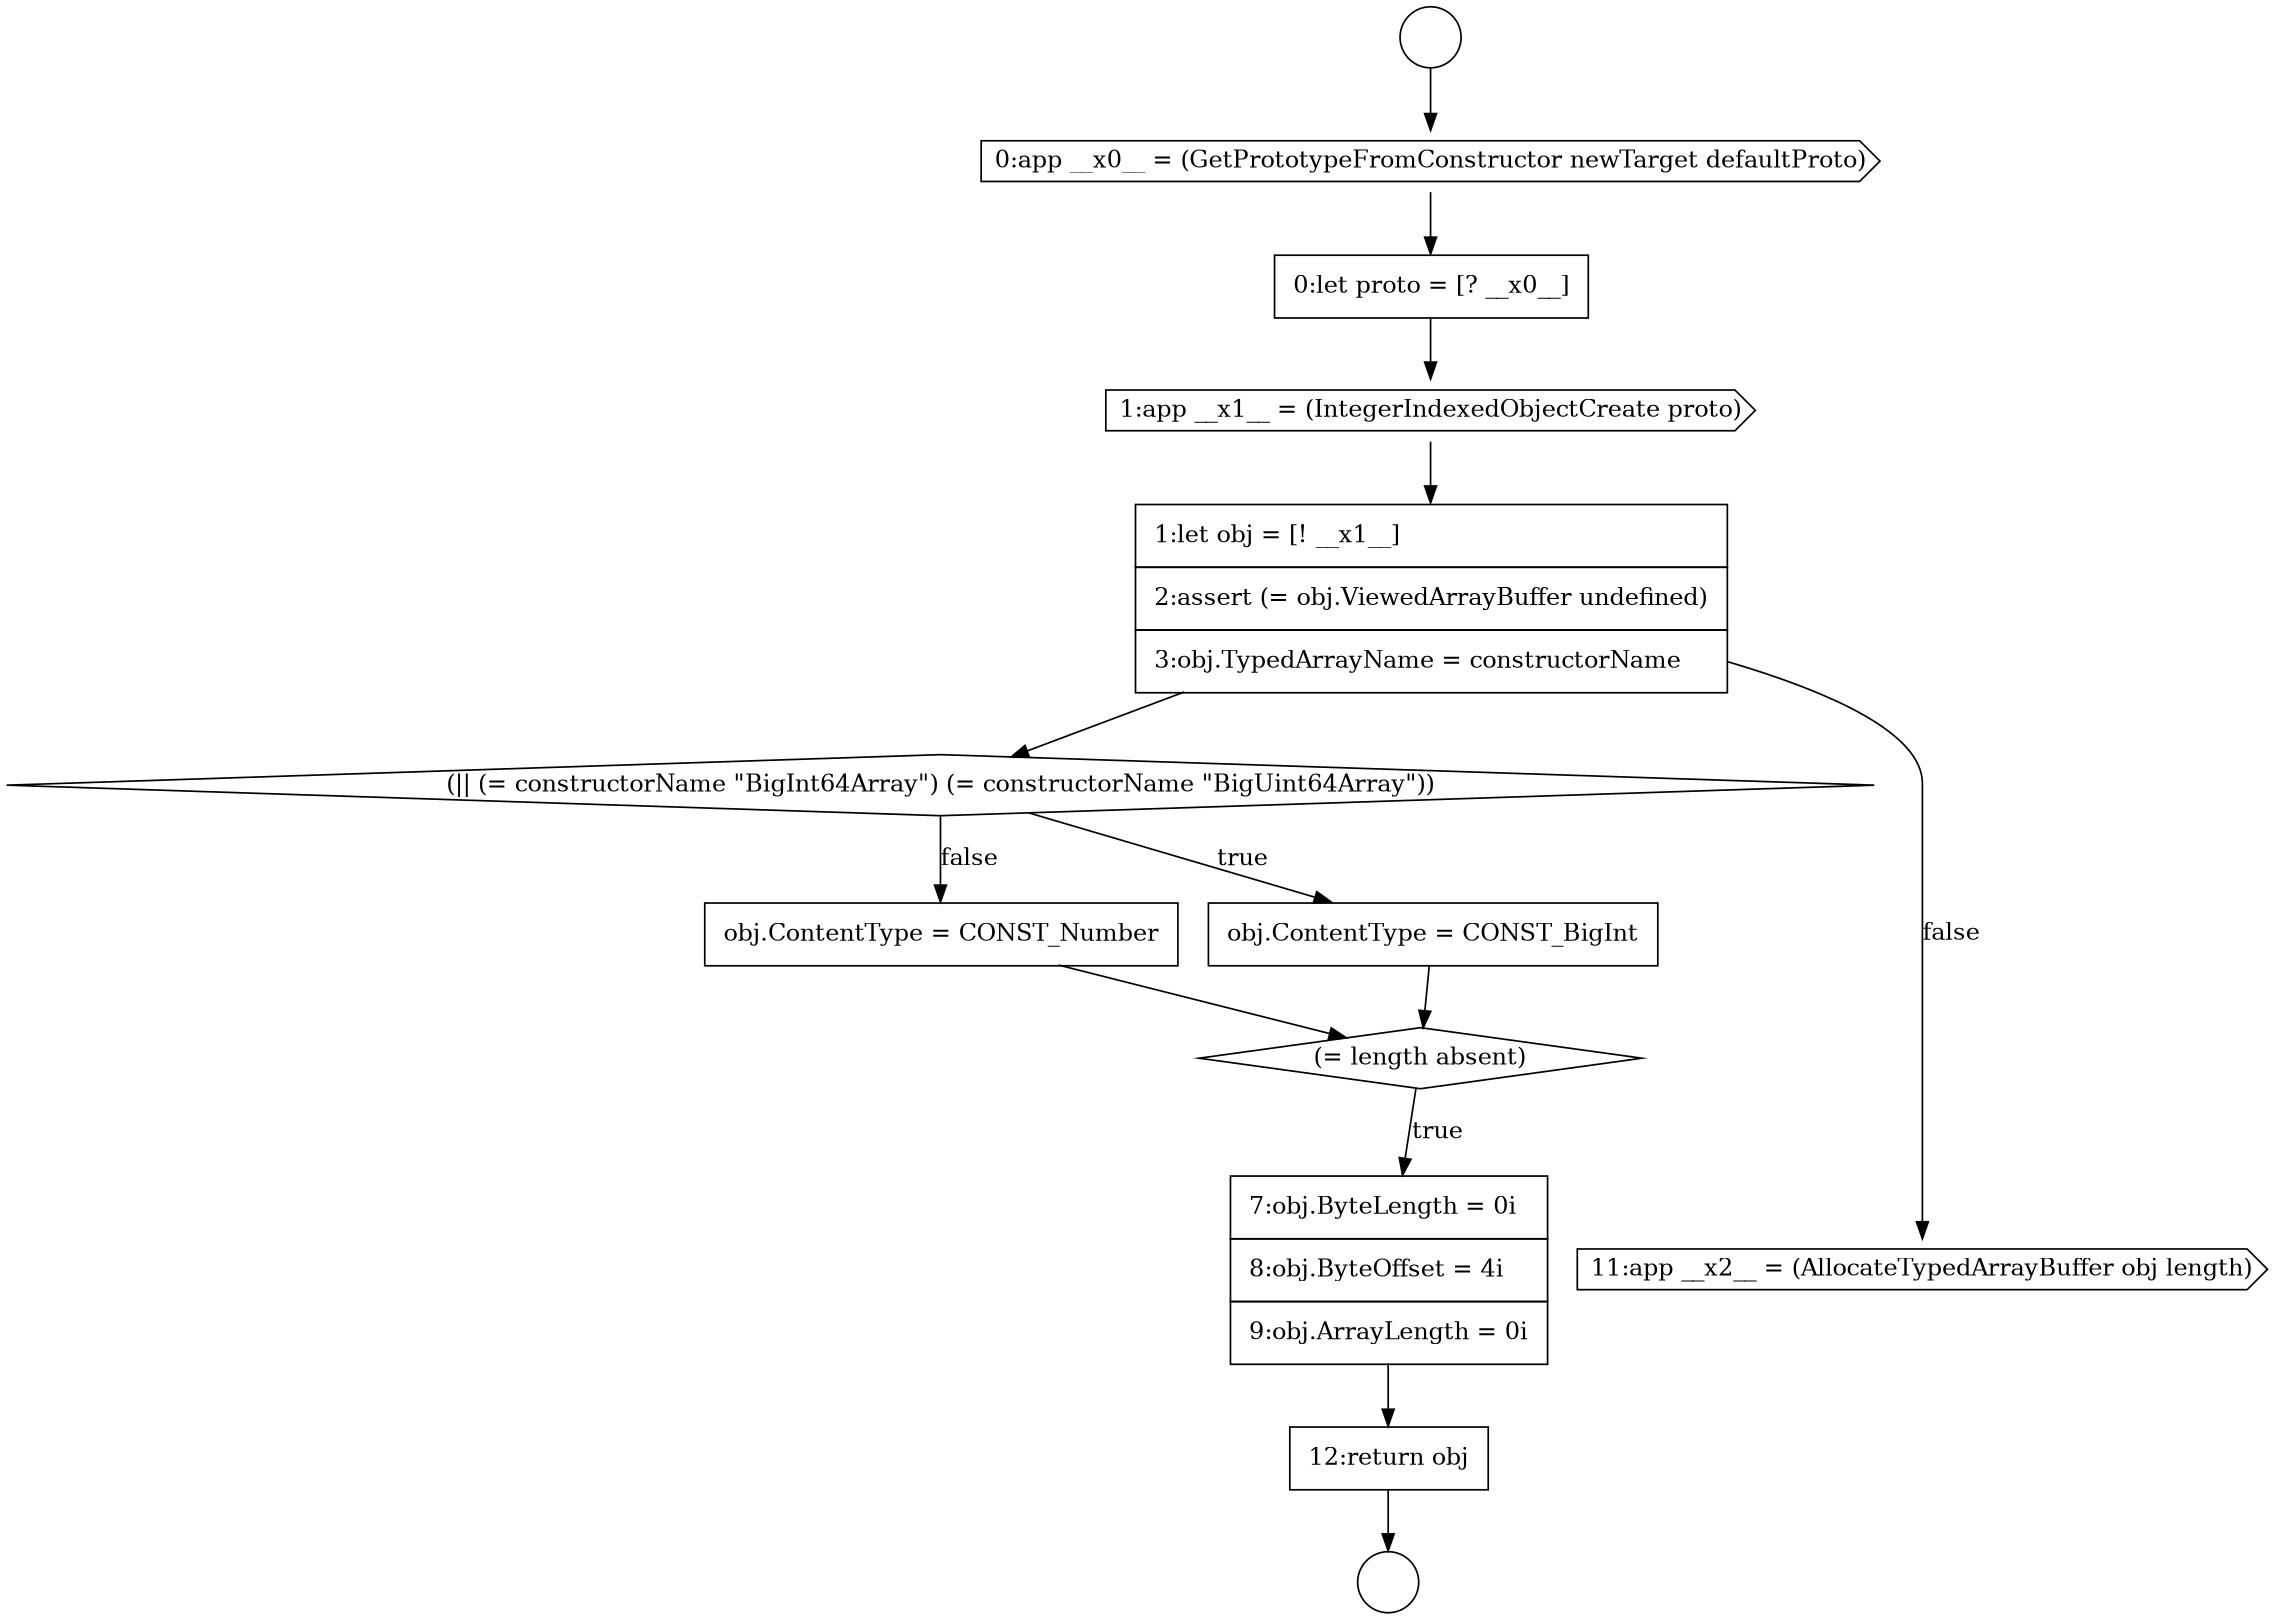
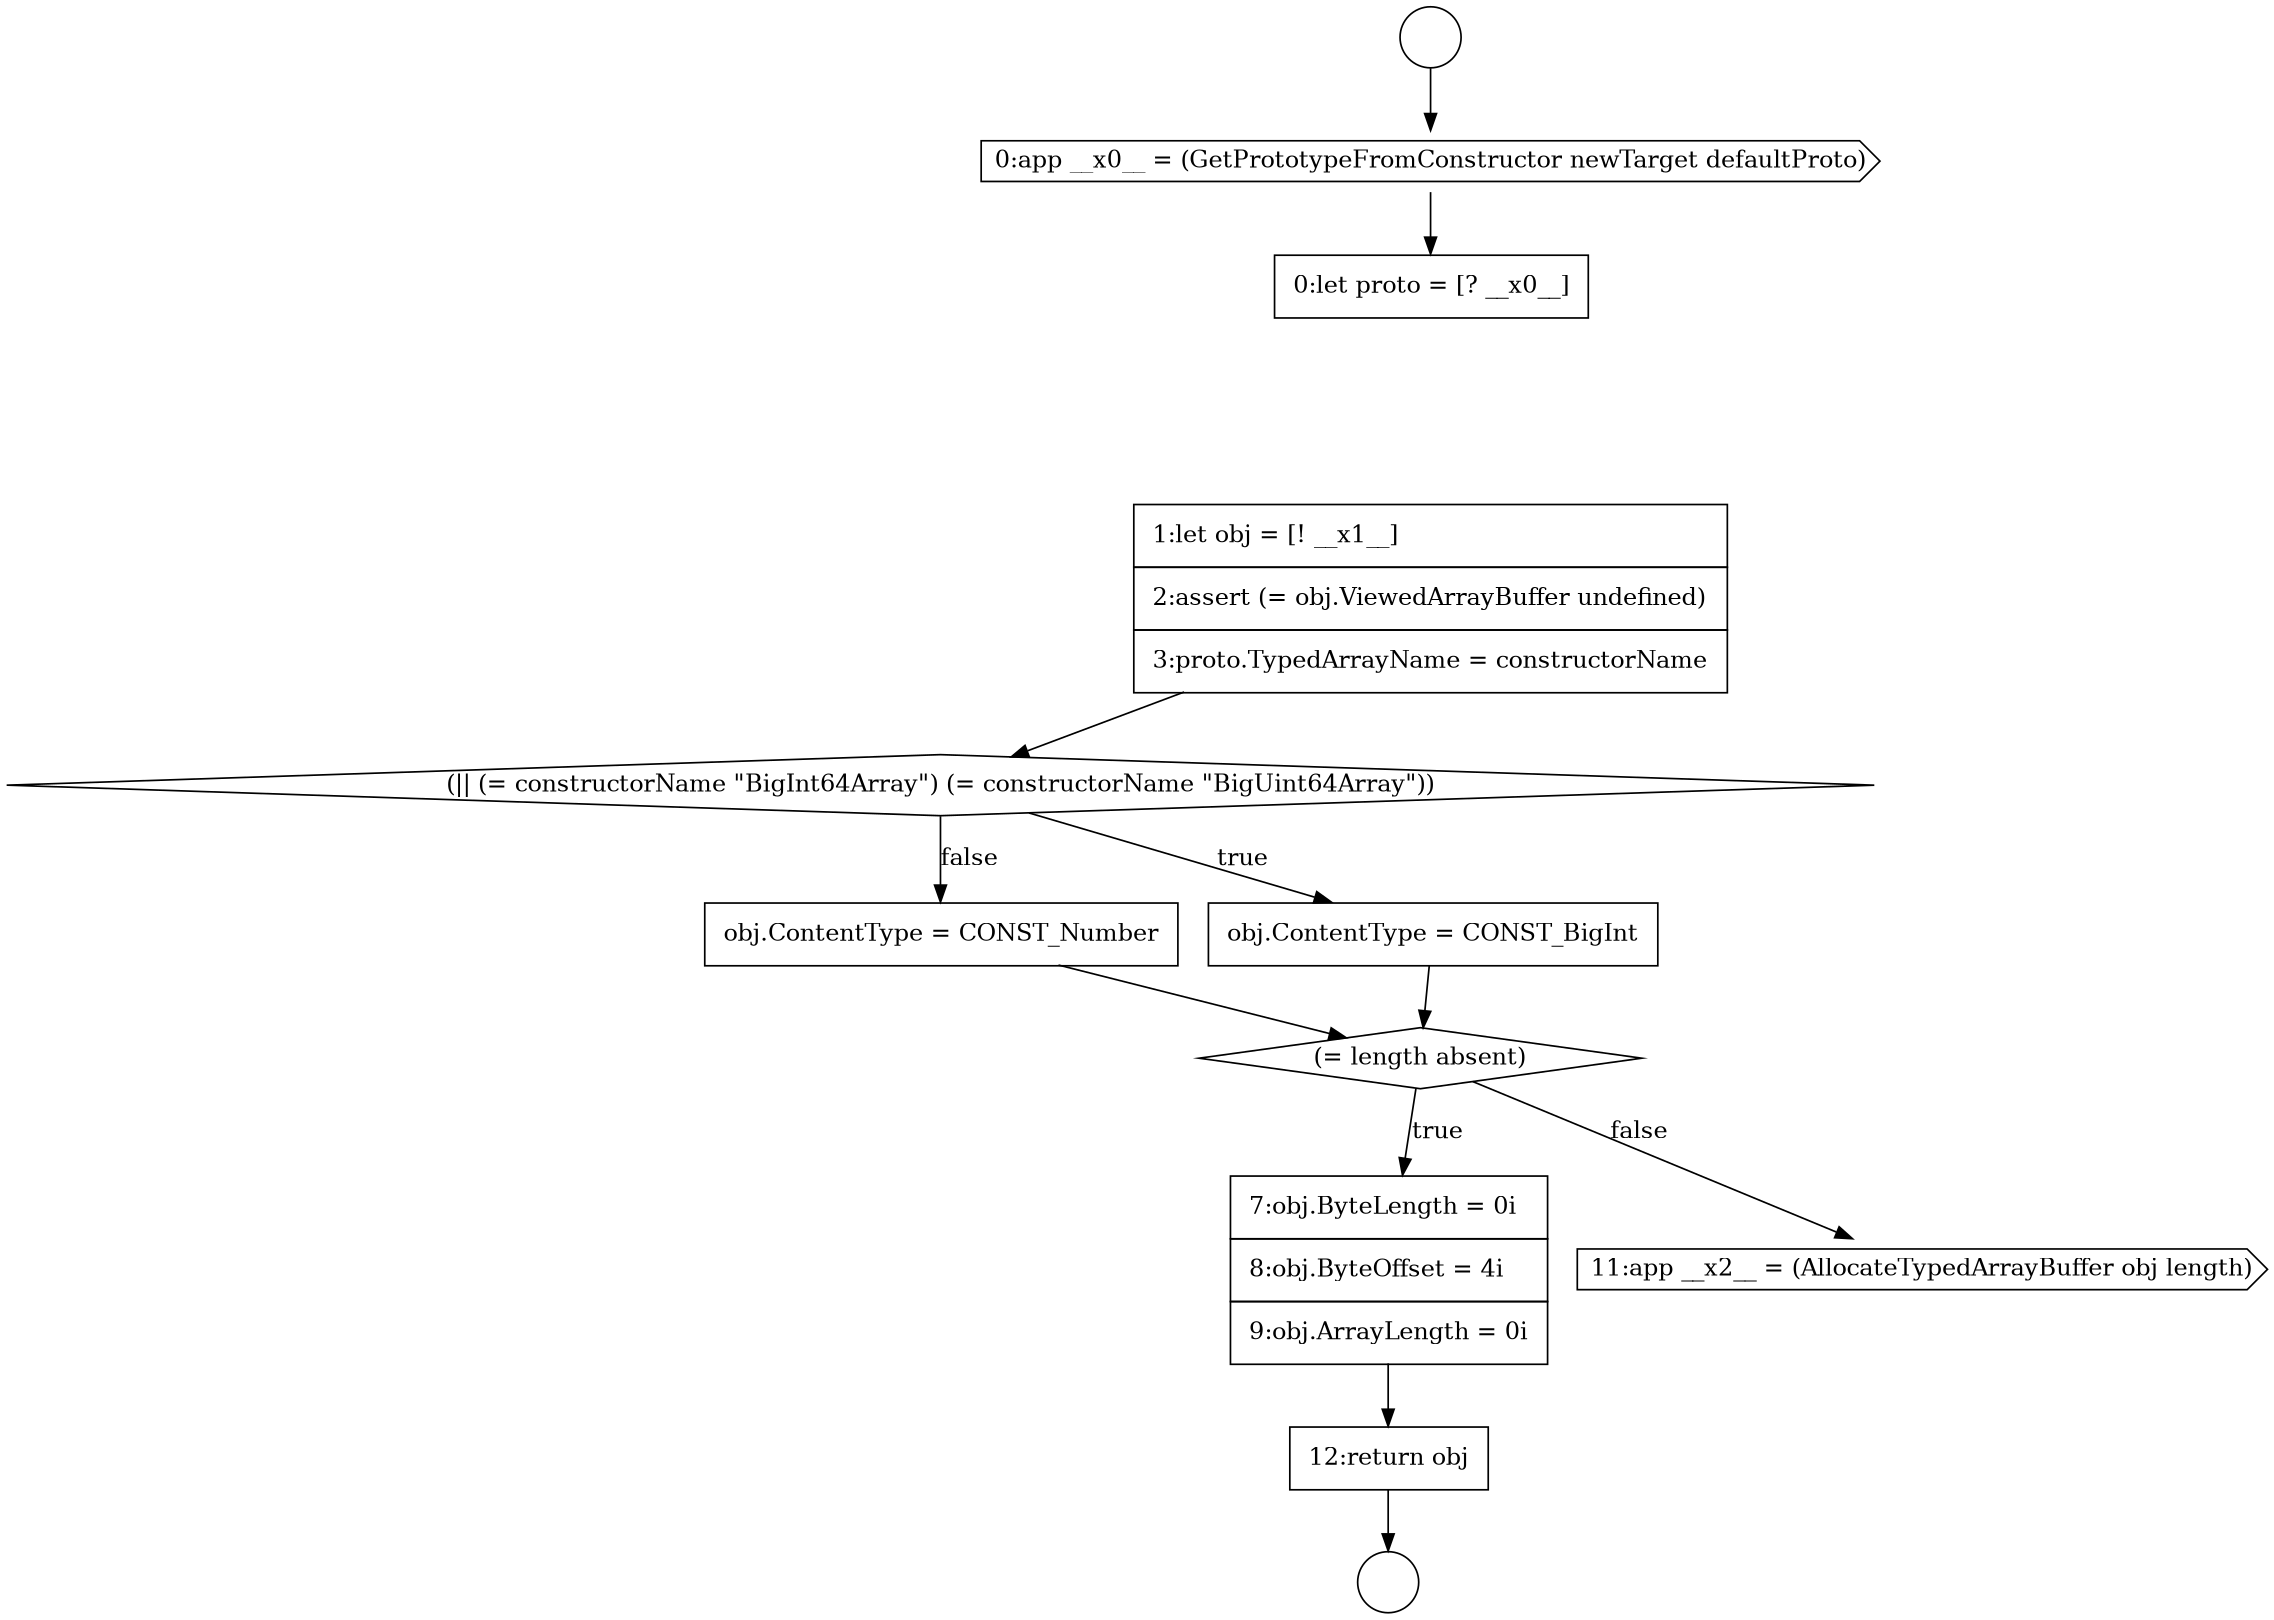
node "1:app __x1__ = (IntegerIndexedObjectCreate proto)": removed
node "1:let obj = [! __x1__]": text "3:obj.TypedArrayName = constructorName" -> "3:proto.TypedArrayName = constructorName"
edge "1:let obj = [! __x1__]" -> "11:app __x2__ = (AllocateTypedArrayBuffer obj length)": now "(= length absent)" -> "11:app __x2__ = (AllocateTypedArrayBuffer obj length)"
